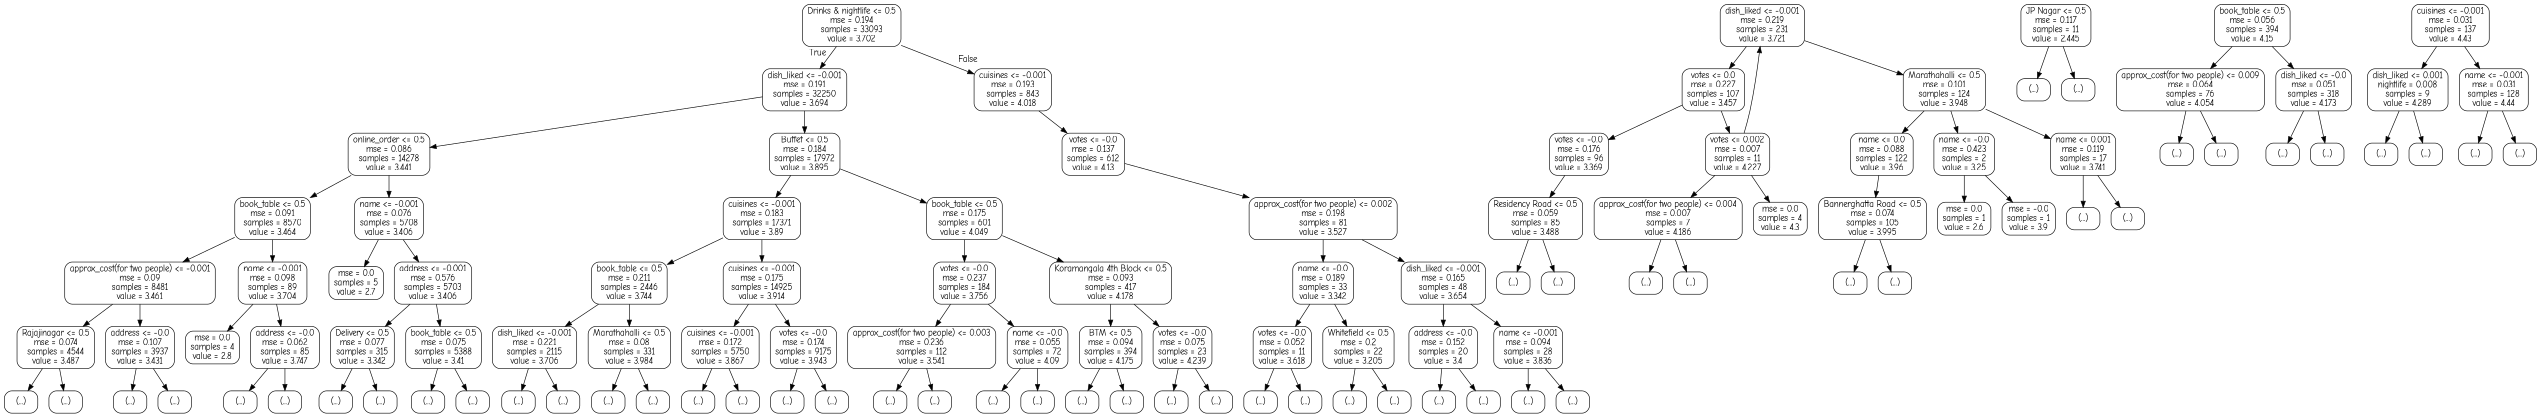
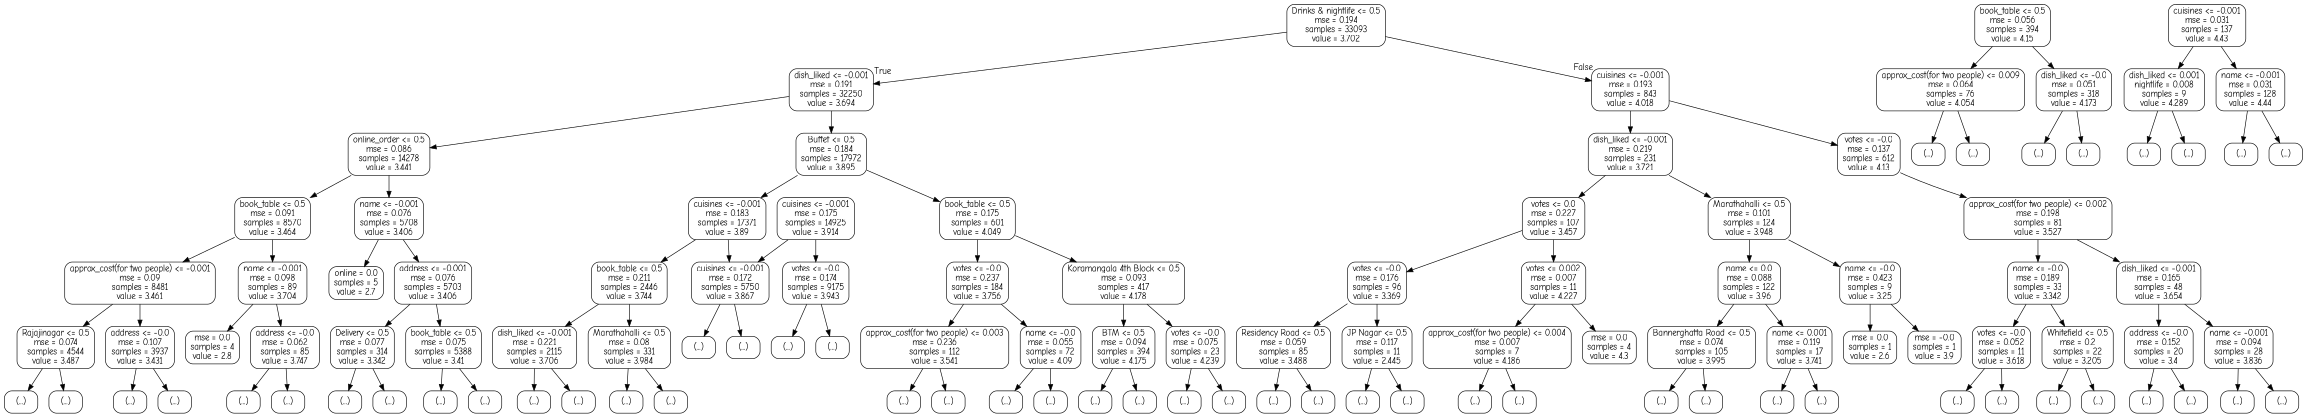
edge "votes <= 0.002 mse = 0.007 samples = 11 value = 4.227" -> "dish_liked <= -0.001 mse = 0.219 samples = 231 value = 3.721": now "cuisines <= -0.001 mse = 0.193 samples = 843 value = 4.018" -> "dish_liked <= -0.001 mse = 0.219 samples = 231 value = 3.721"
edge "Marathahalli <= 0.5 mse = 0.101 samples = 124 value = 3.948" -> "name <= 0.001 mse = 0.119 samples = 17 value = 3.741": now "name <= 0.0 mse = 0.088 samples = 122 value = 3.96" -> "name <= 0.001 mse = 0.119 samples = 17 value = 3.741"
node "name <= -0.0 mse = 0.423 samples = 2 value = 3.25": label "name <= -0.0 mse = 0.423 samples = 2 value = 3.25" -> "name <= -0.0 mse = 0.423 samples = 9 value = 3.25"
edge "cuisines <= -0.001 mse = 0.183 samples = 17371 value = 3.89" -> "cuisines <= -0.001 mse = 0.175 samples = 14925 value = 3.914": now "cuisines <= -0.001 mse = 0.183 samples = 17371 value = 3.89" -> "cuisines <= -0.001 mse = 0.172 samples = 5750 value = 3.867"
node "mse = 0.0 samples = 5 value = 2.7": label "mse = 0.0 samples = 5 value = 2.7" -> "online = 0.0 samples = 5 value = 2.7"
node "address <= -0.001 mse = 0.576 samples = 5703 value = 3.406": label "address <= -0.001 mse = 0.576 samples = 5703 value = 3.406" -> "address <= -0.001 mse = 0.076 samples = 5703 value = 3.406"
edge "votes <= -0.0 mse = 0.176 samples = 96 value = 3.369" -> "JP Nagar <= 0.5 mse = 0.117 samples = 11 value = 2.445": added
node "Delivery <= 0.5 mse = 0.077 samples = 315 value = 3.342": label "Delivery <= 0.5 mse = 0.077 samples = 315 value = 3.342" -> "Delivery <= 0.5 mse = 0.077 samples = 314 value = 3.342"
